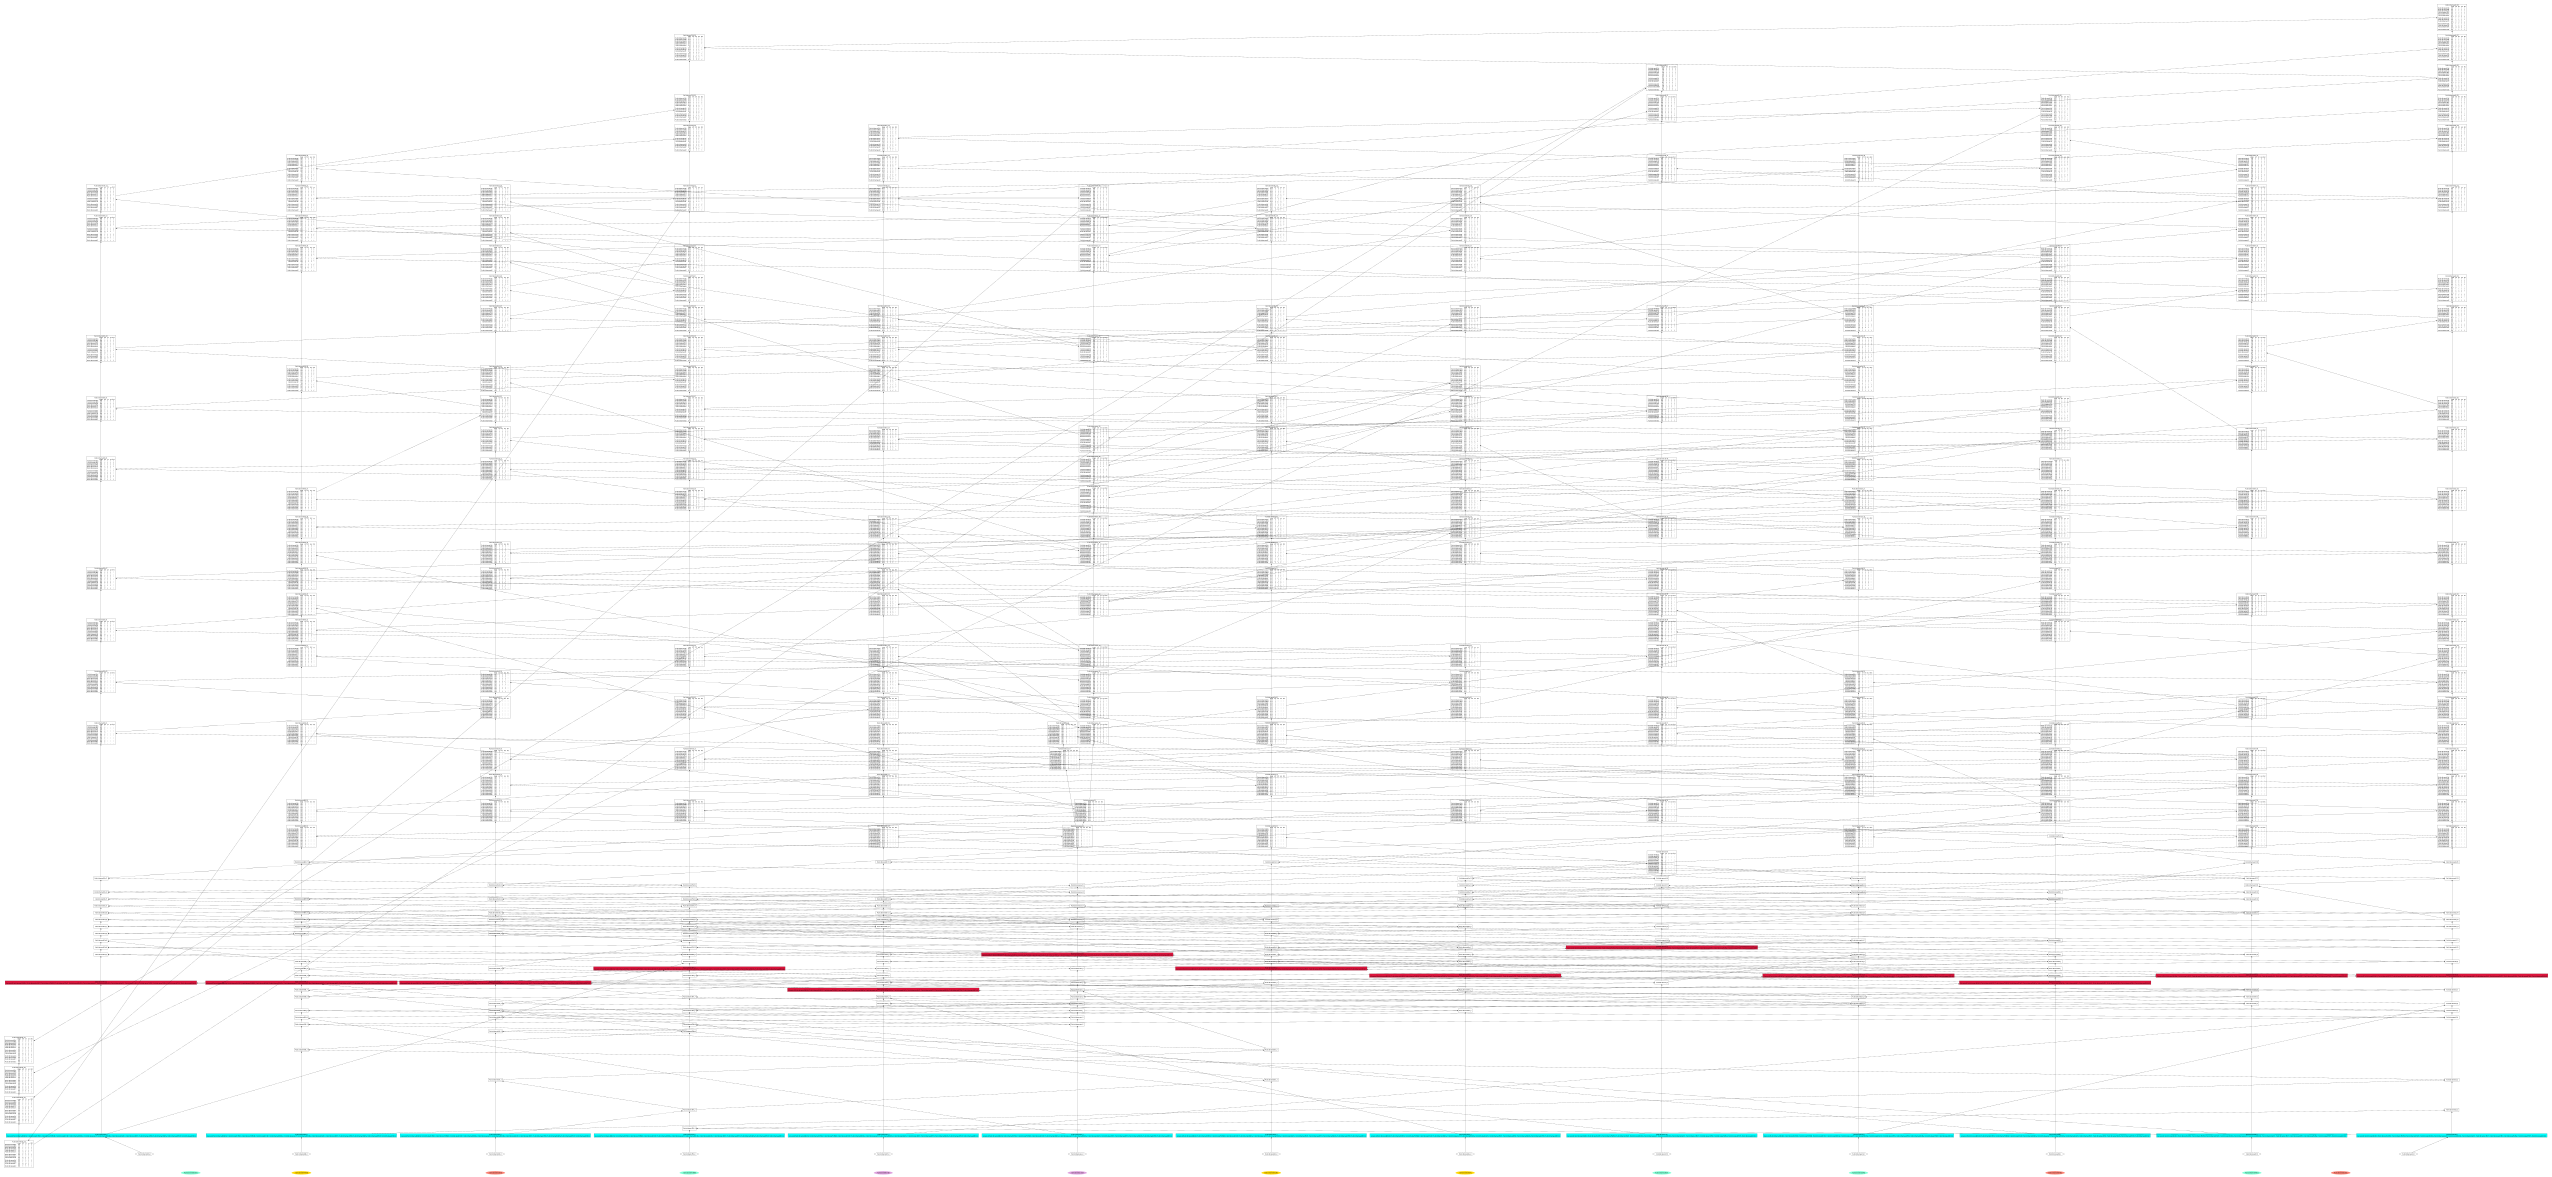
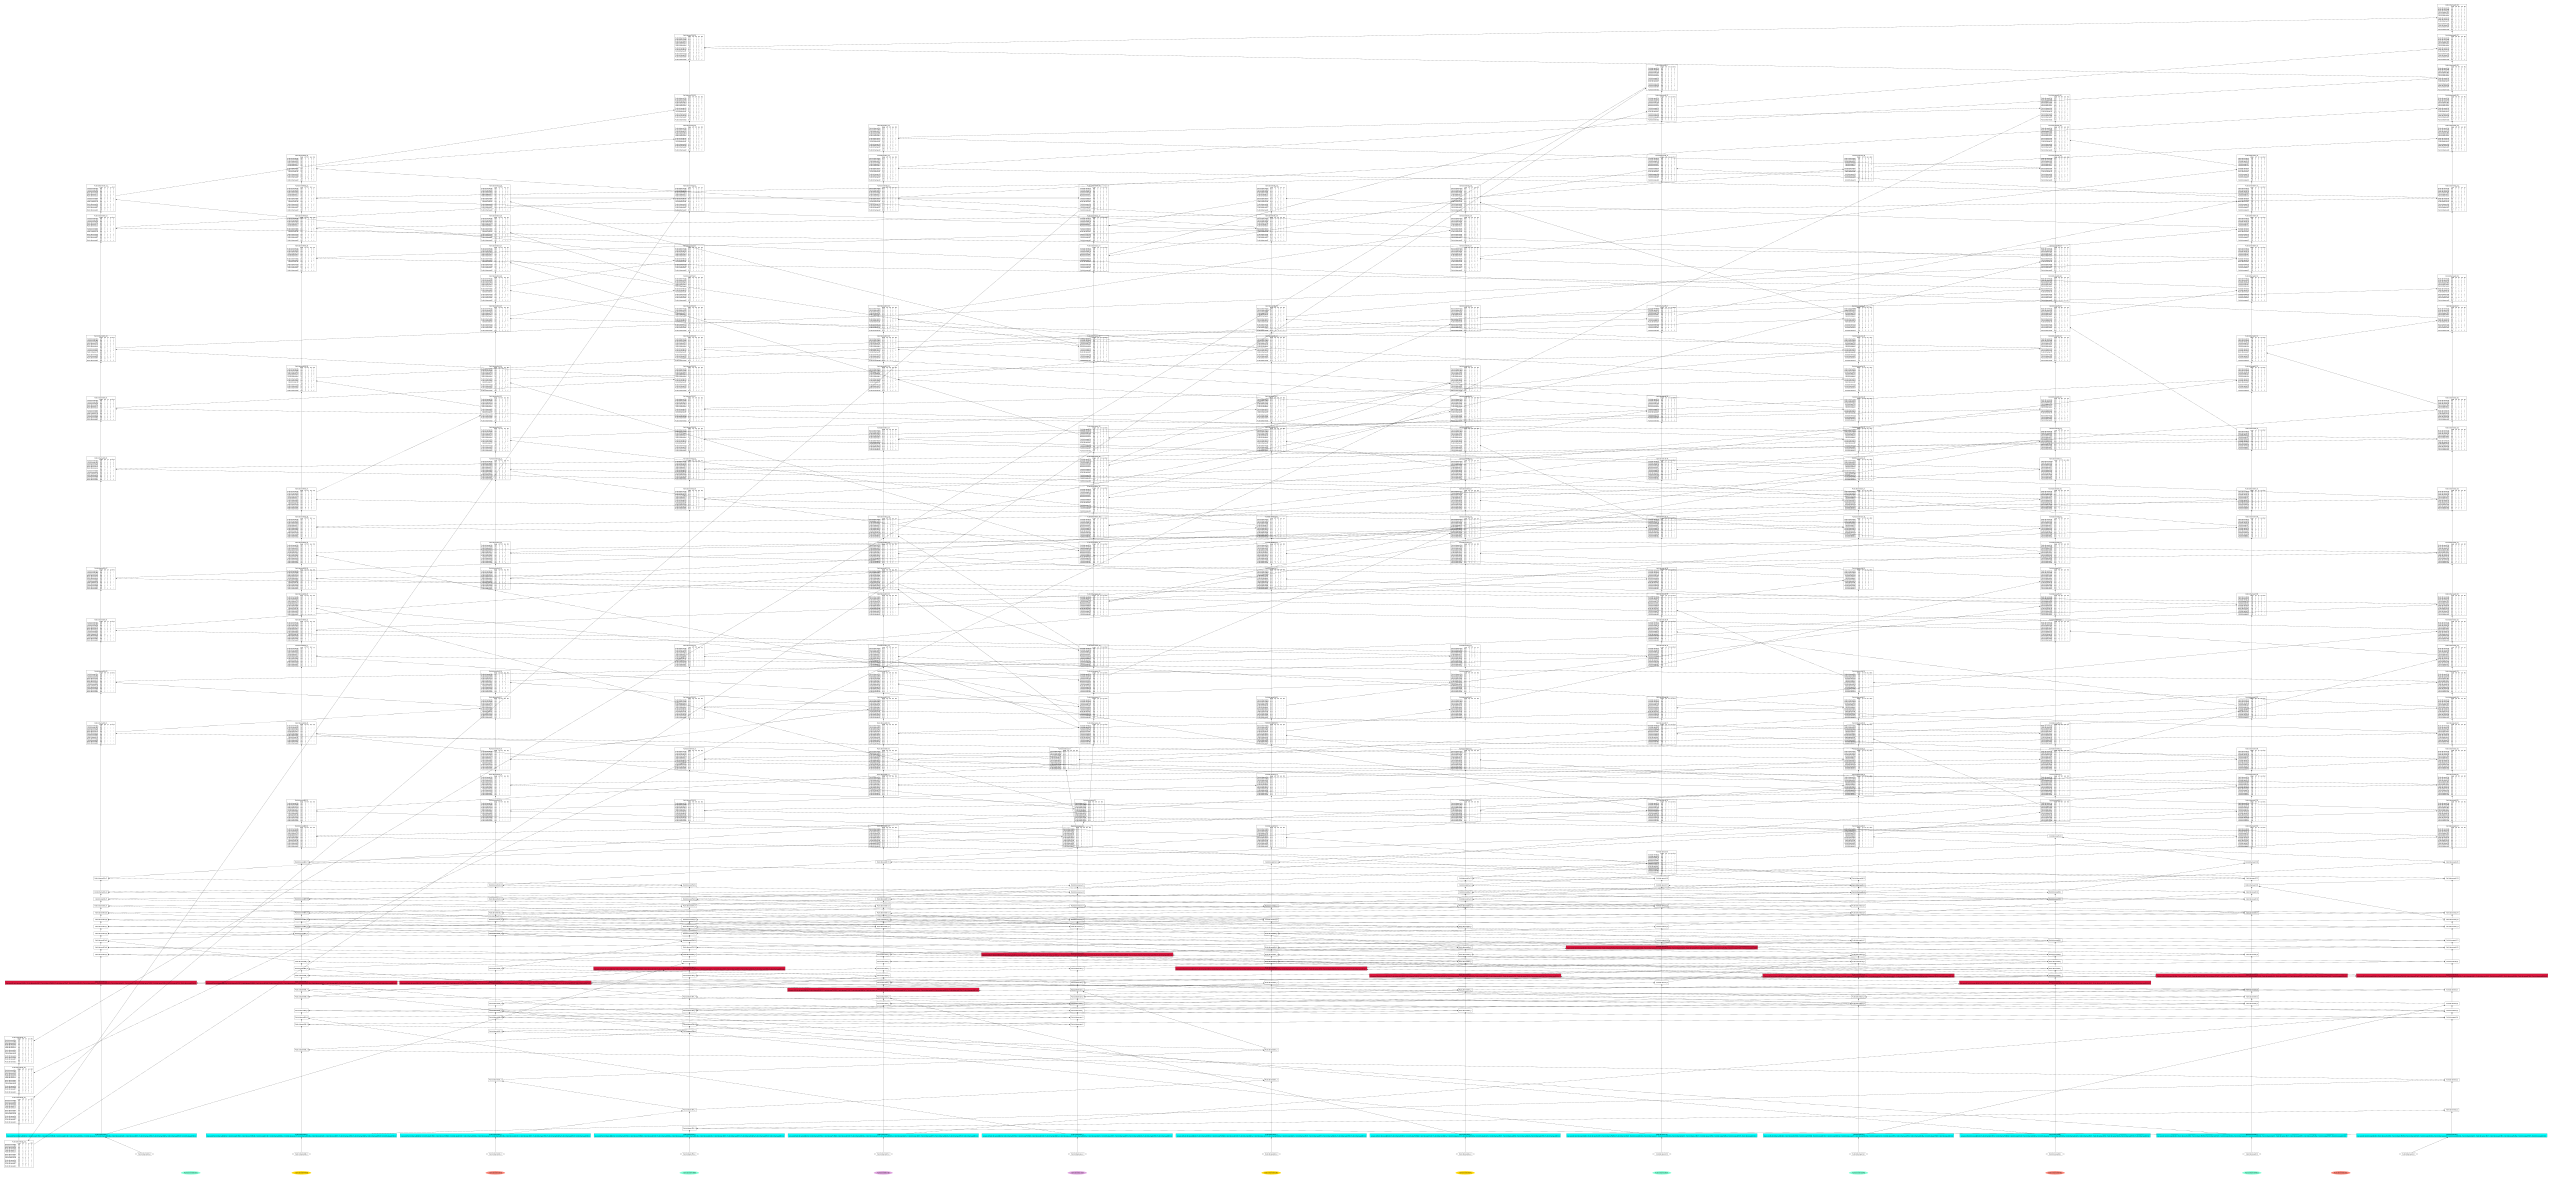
node "PublicIdnamecdf_23": text "PublicIdnamecdfb87:" -> "PublicIdnamee87:"
node "PublicIdnameace_18": removed
